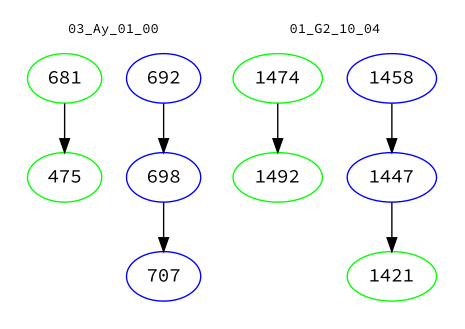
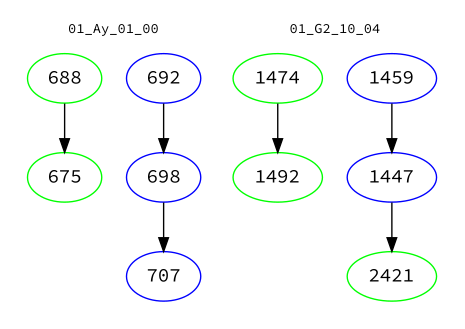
cluster "03_Ay_01_00": label "03_Ay_01_00" -> "01_Ay_01_00"
node "681": label "681" -> "688"
node "1458": label "1458" -> "1459"
node "475": label "475" -> "675"
node "1421": label "1421" -> "2421"
